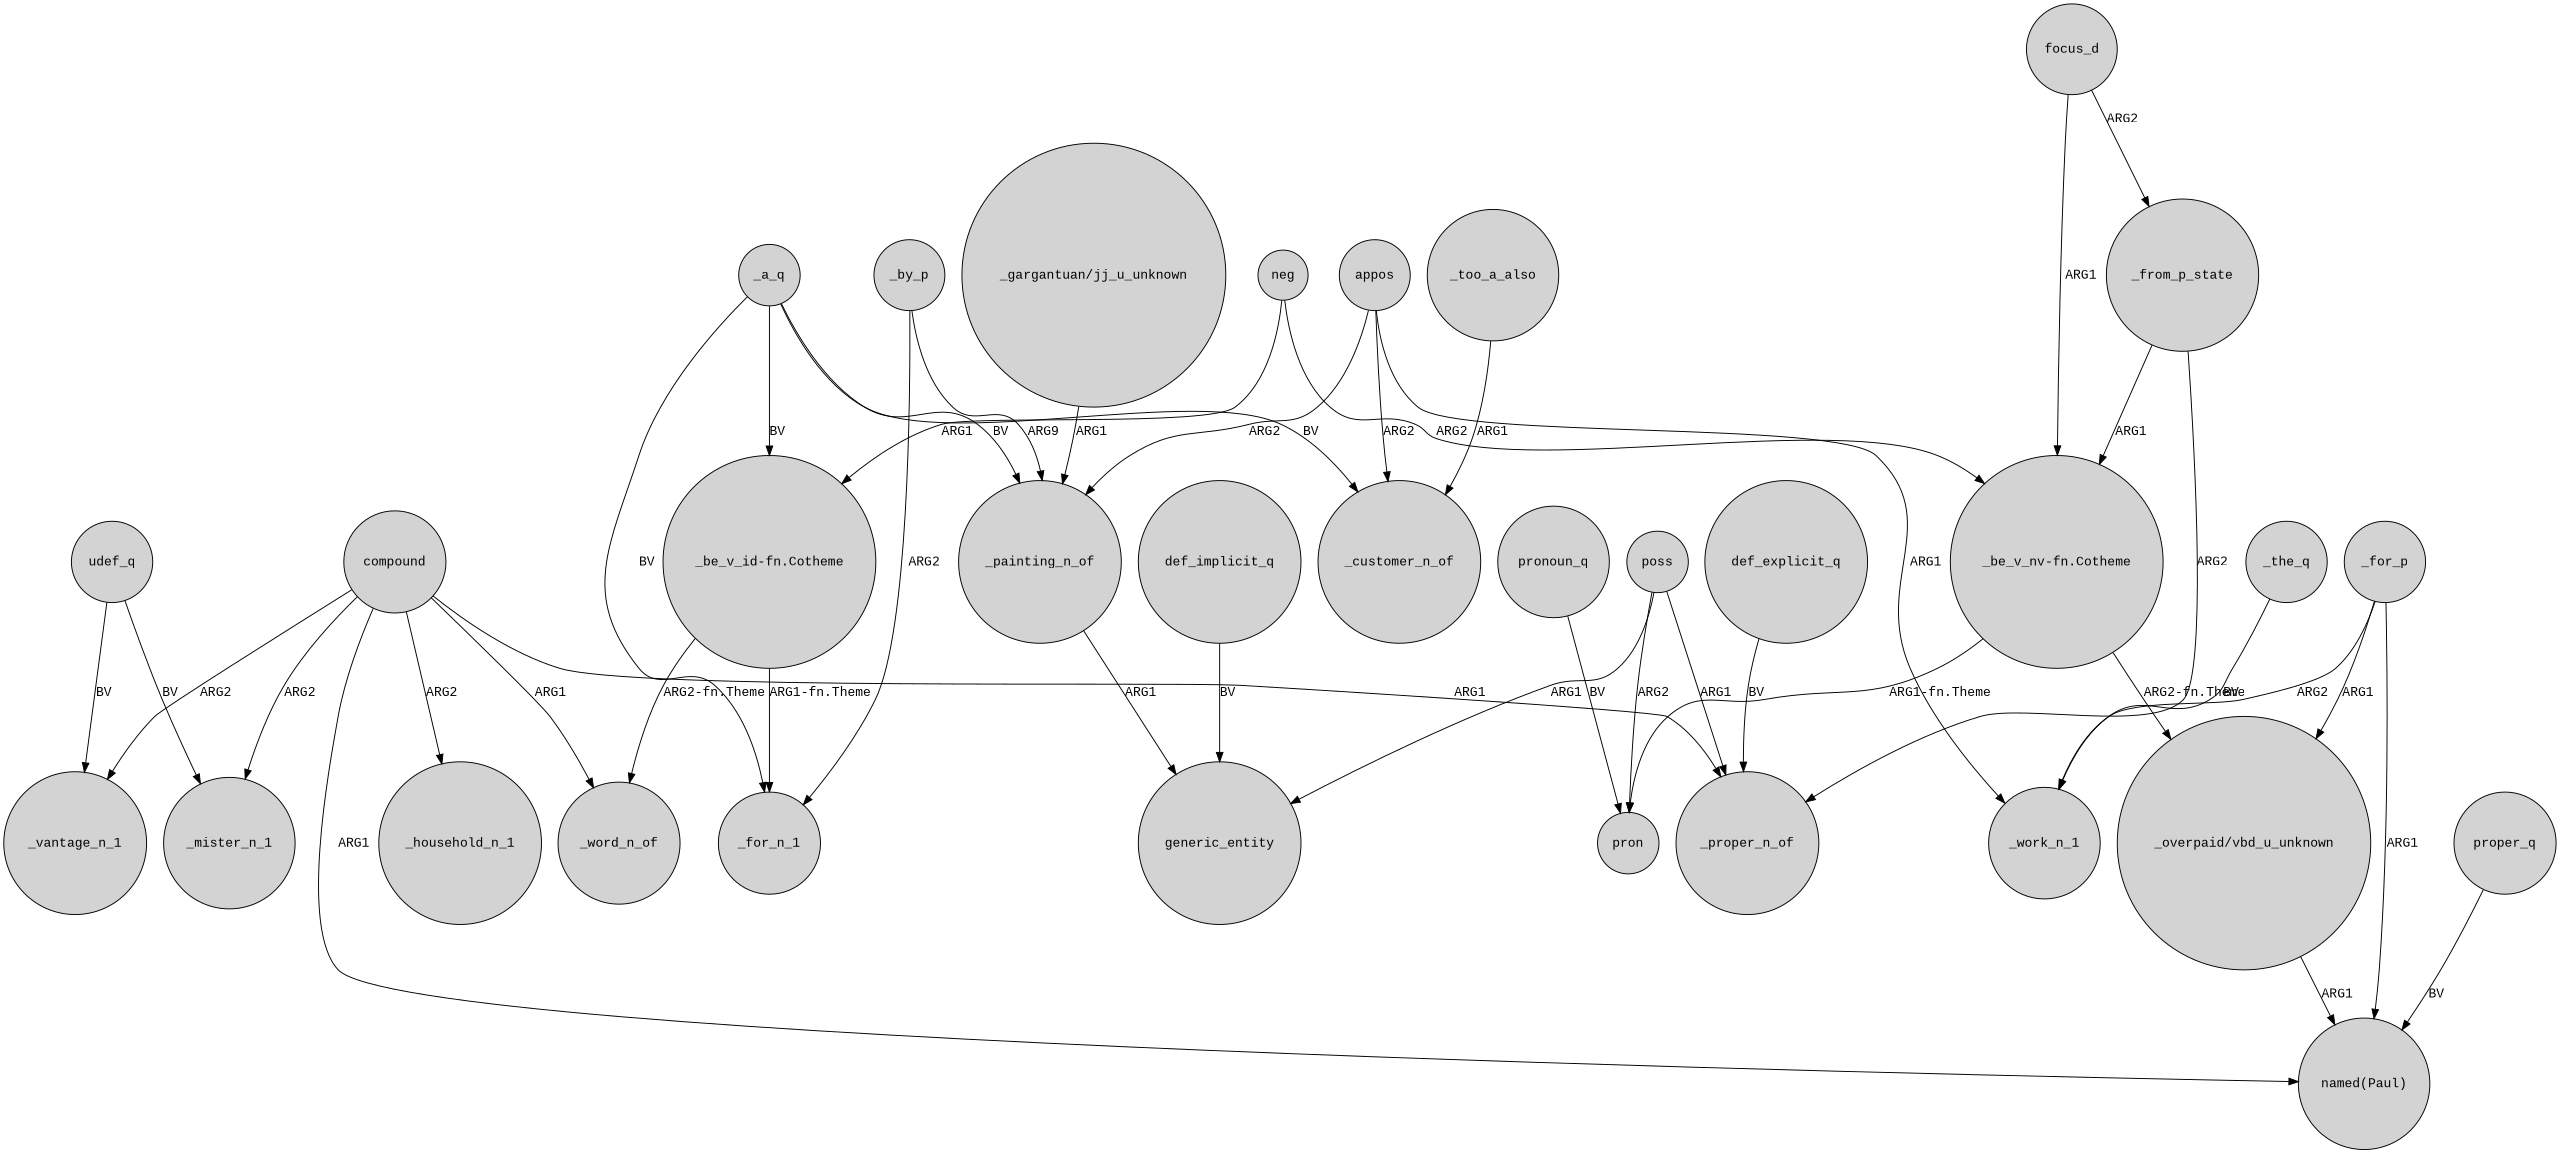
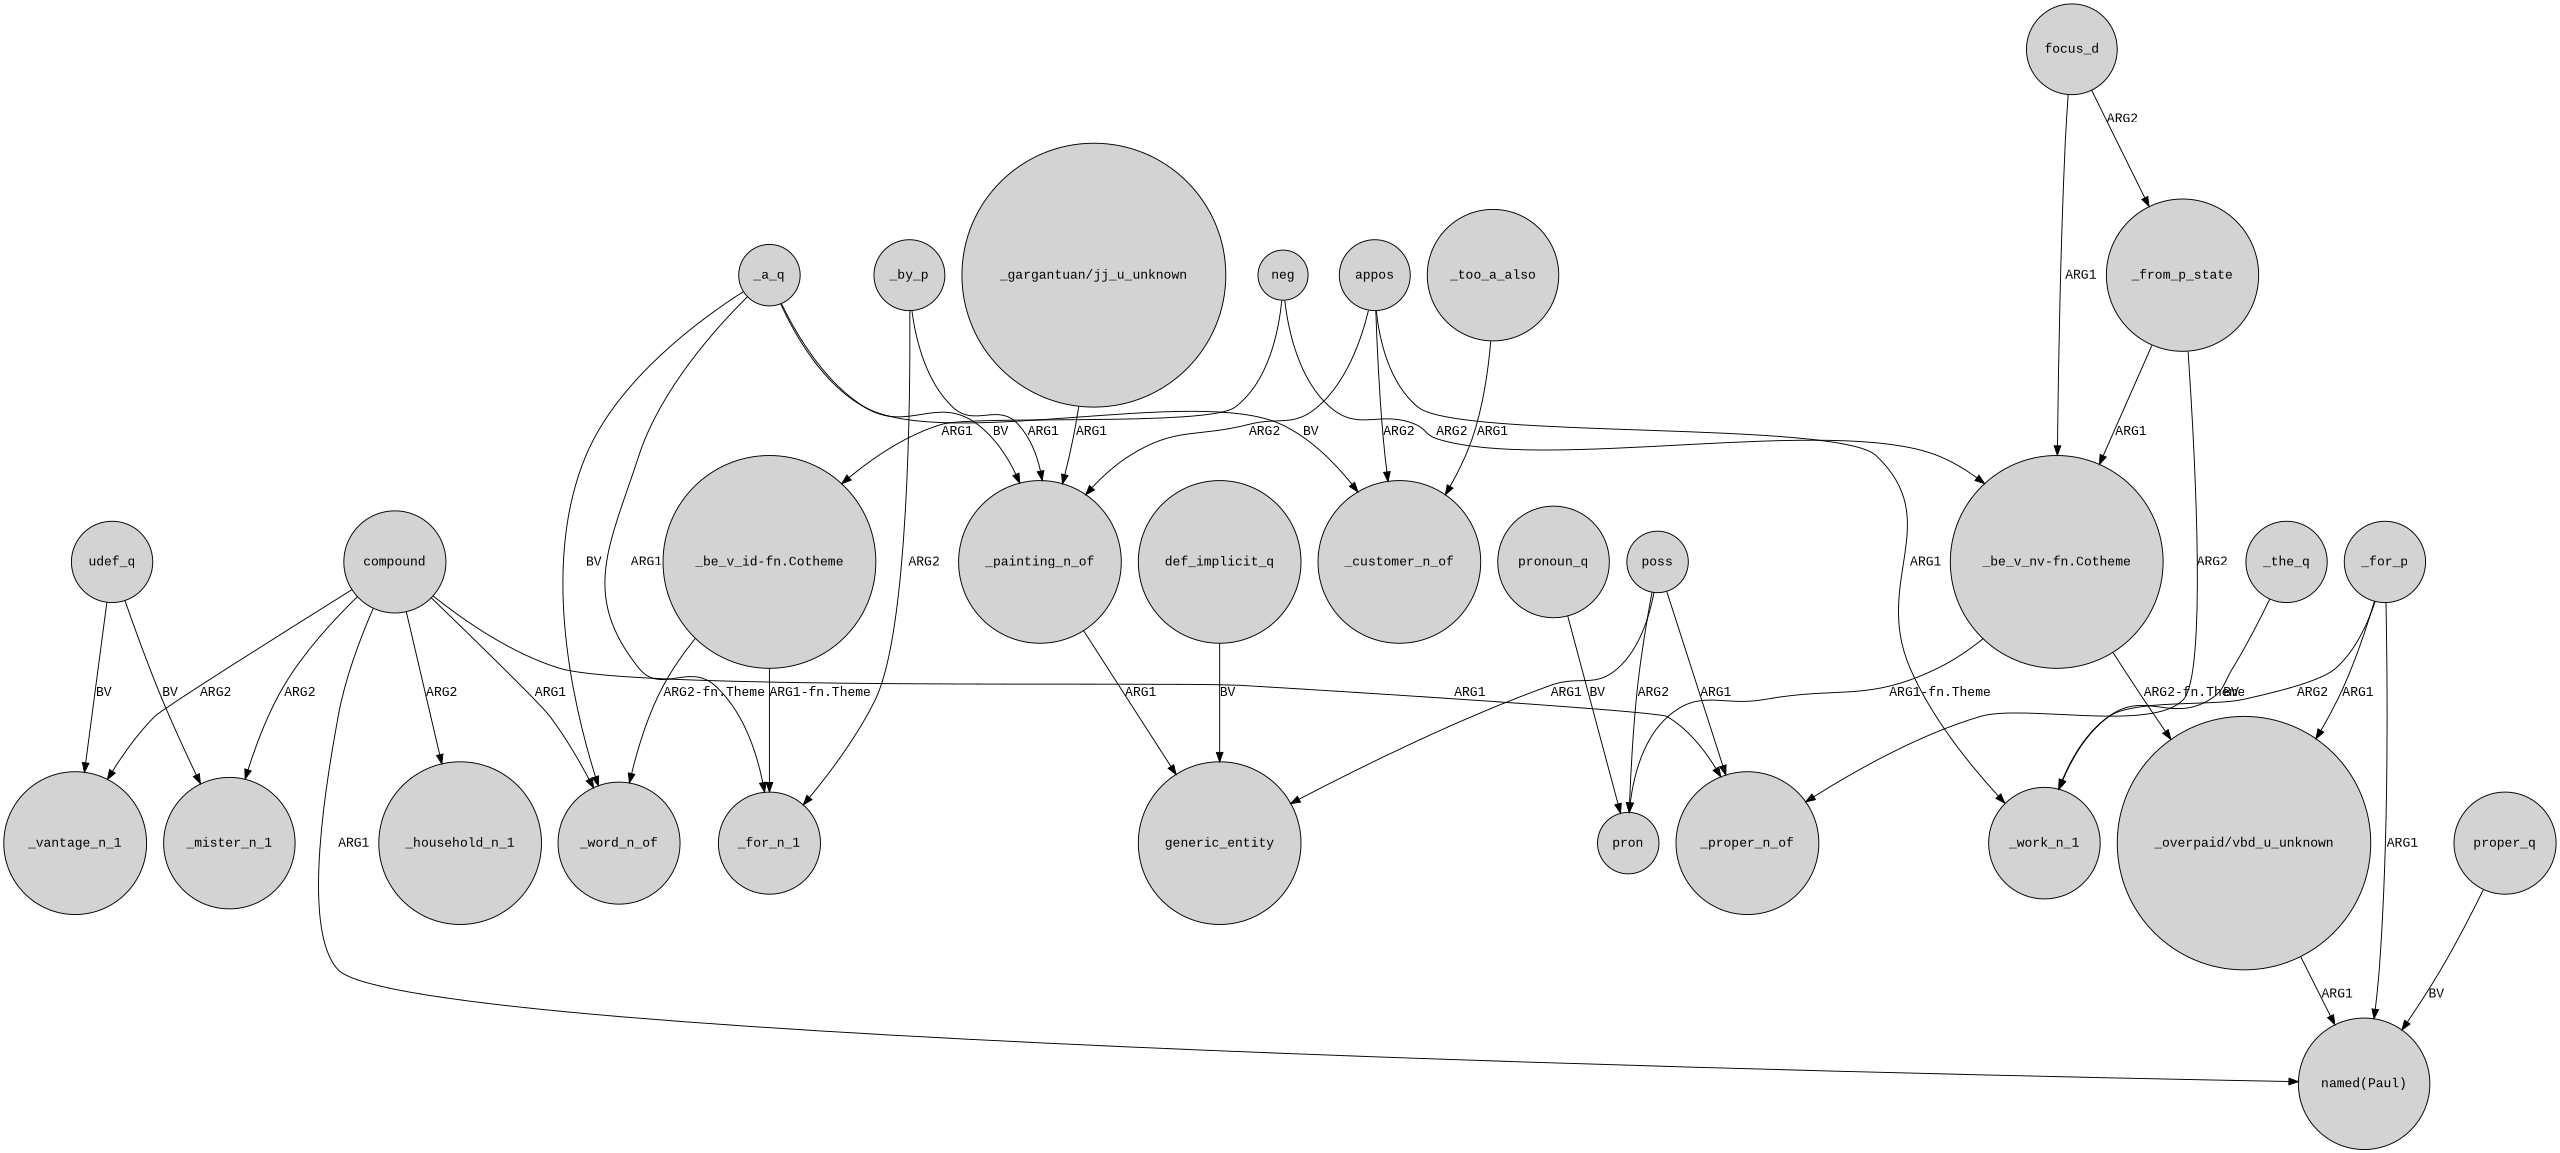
edge "_a_q" -> "_be_v_id-fn.Cotheme": now "_a_q" -> "_word_n_of"
edge "_by_p" -> "_painting_n_of": label "ARG9" -> "ARG1"
edge "_a_q" -> "_for_n_1": label "BV" -> "ARG1"
node "def_explicit_q": removed
